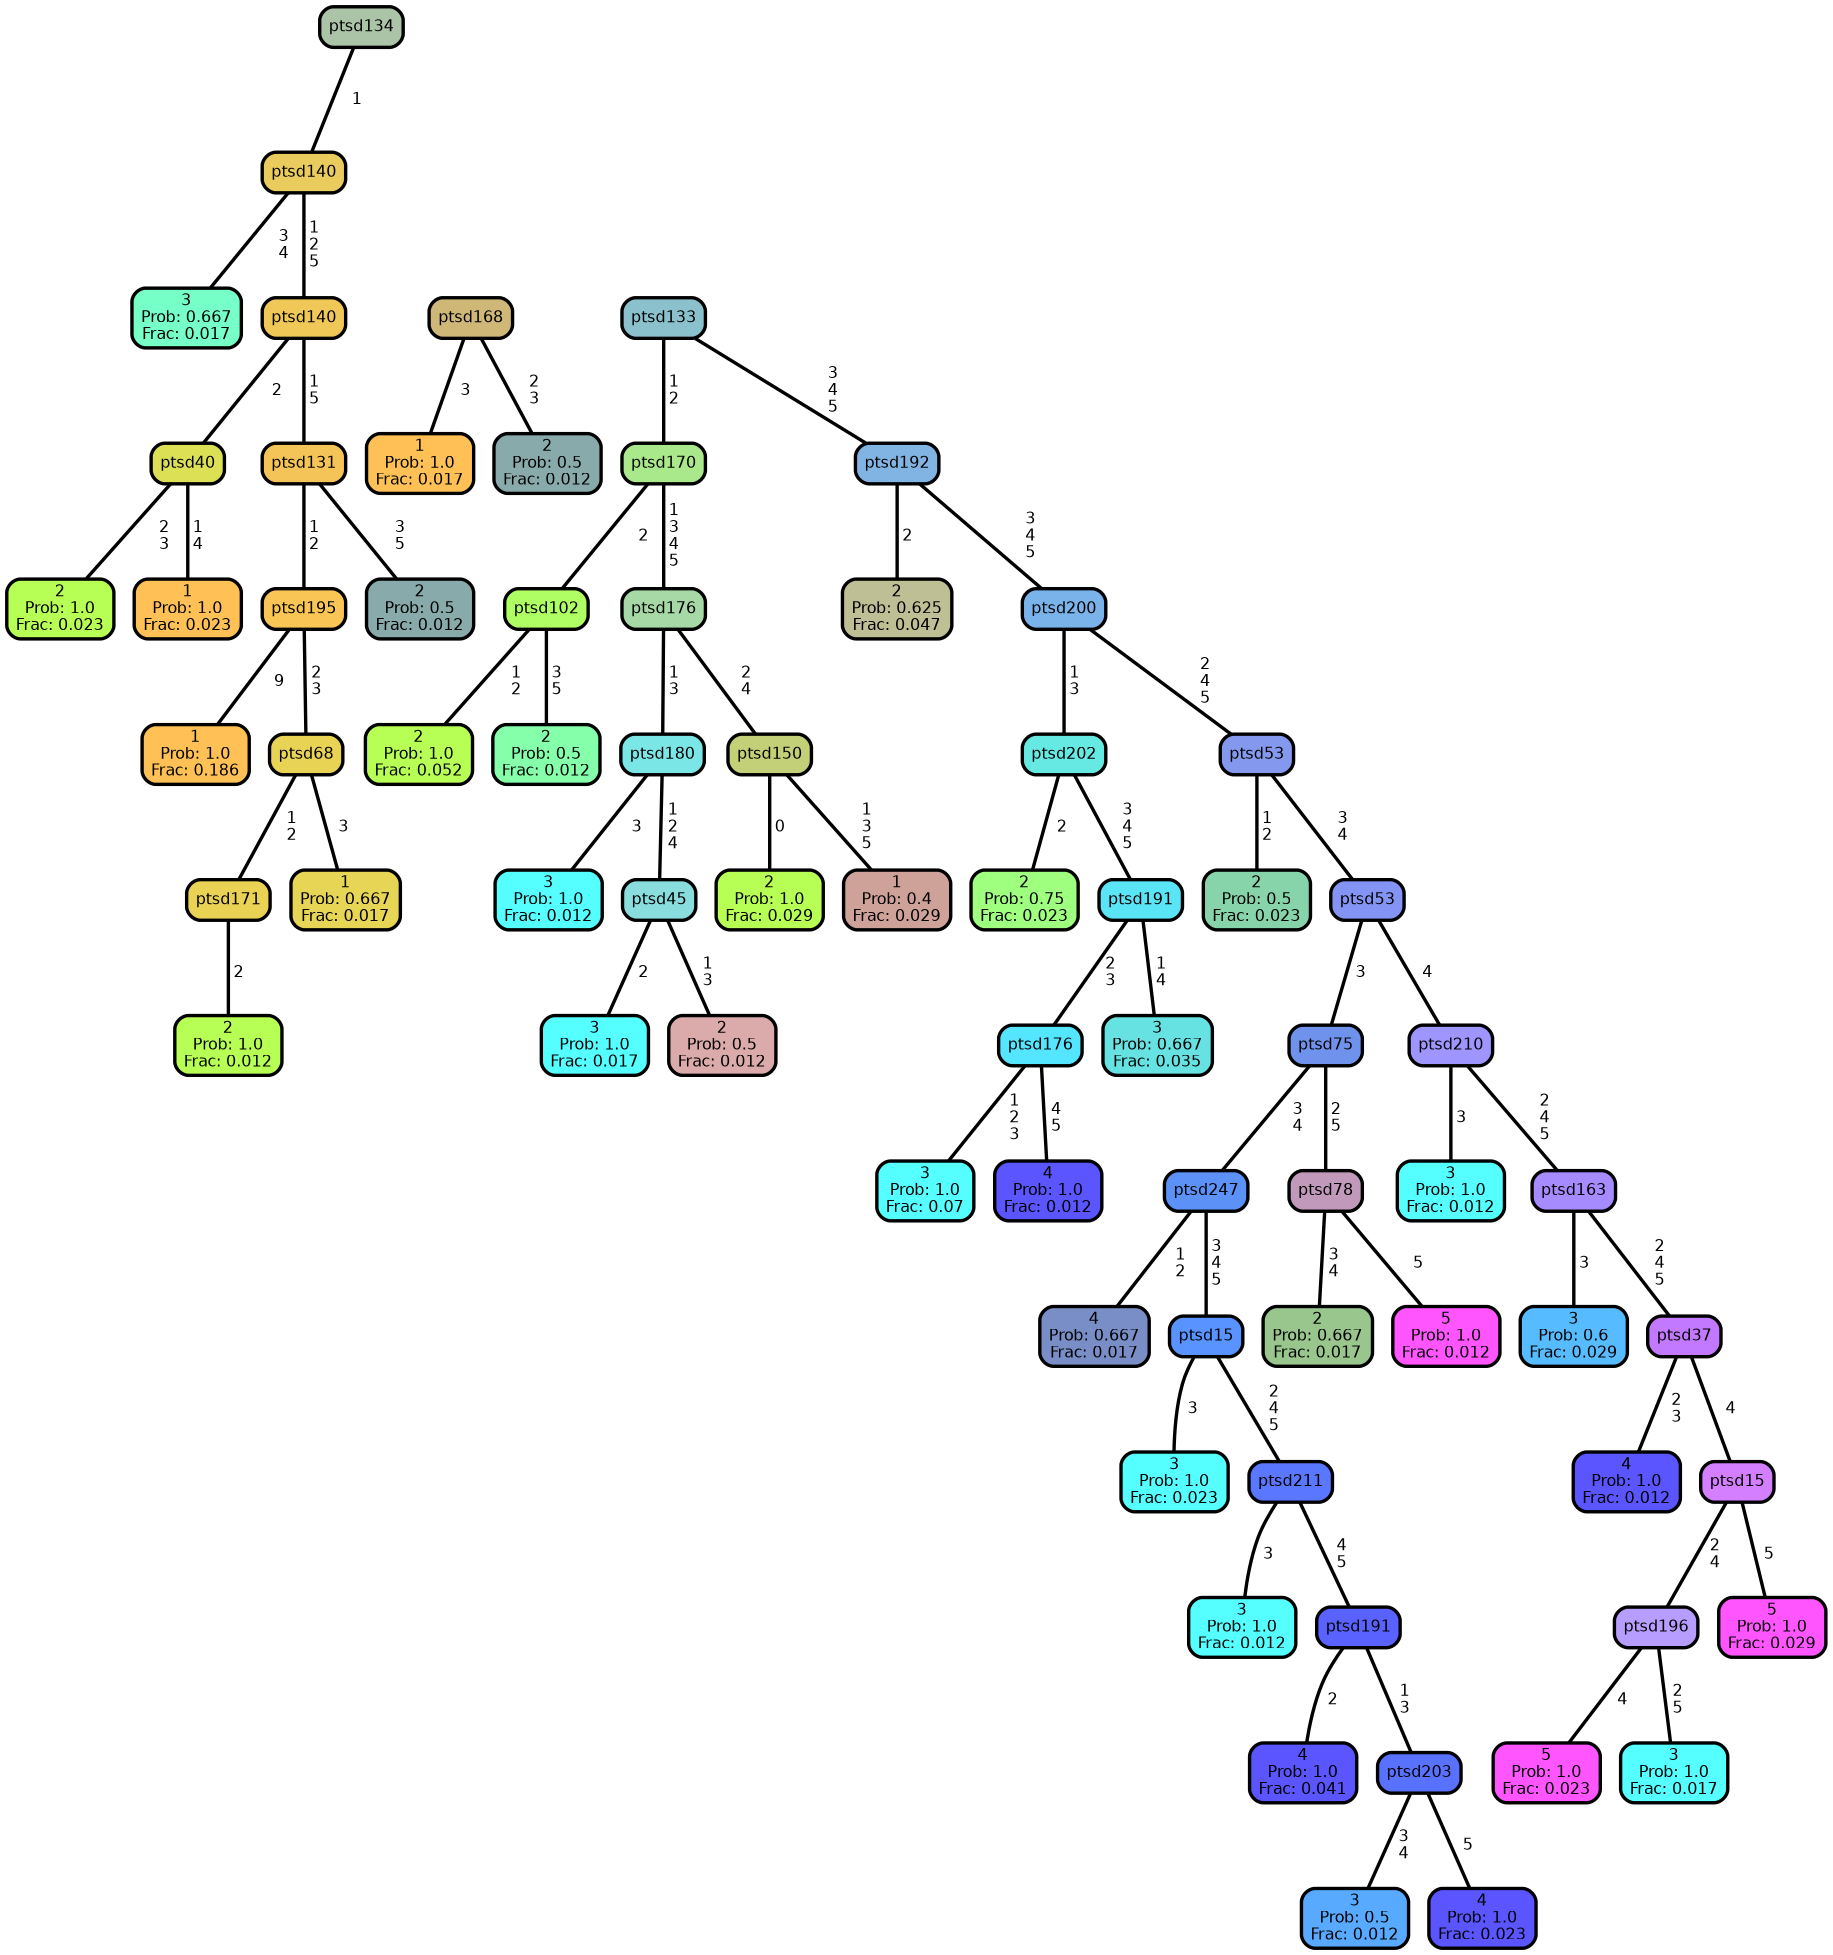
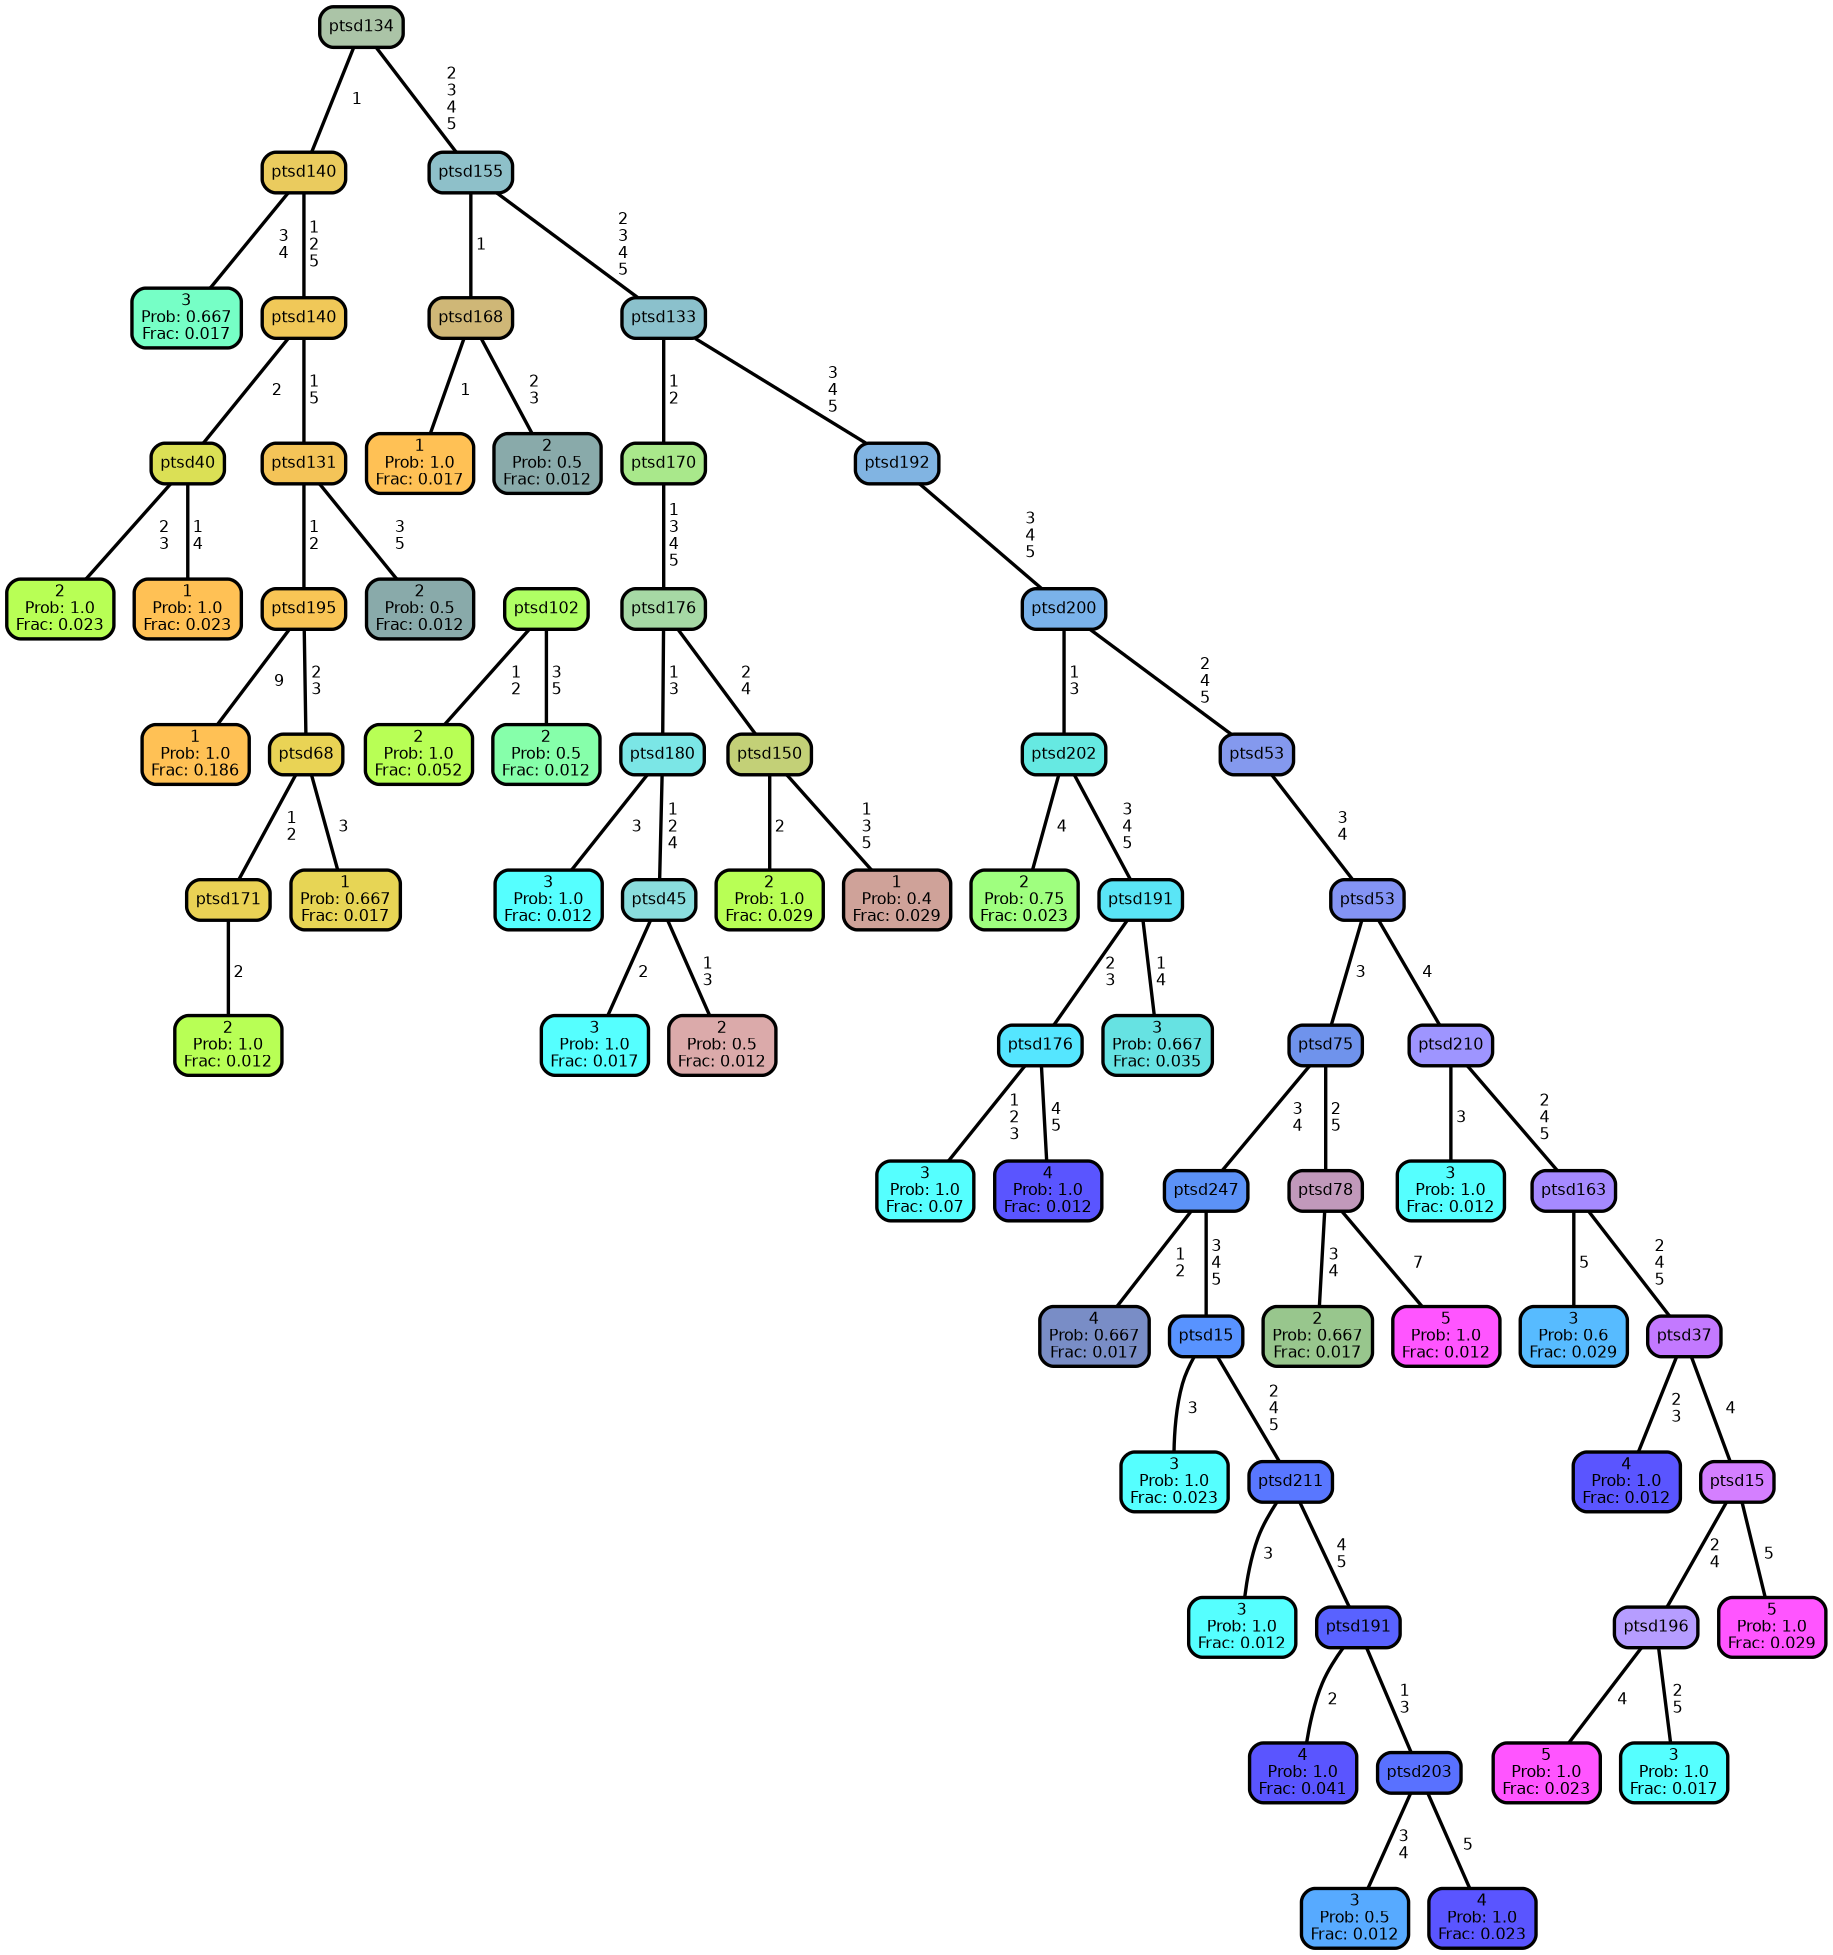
node "ptsd155": added
edge "ptsd168" -- "1 Prob: 1.0 Frac: 0.017": label " 3" -> " 1"
edge "ptsd170" -- "ptsd102": removed, label "2"
node "2 Prob: 0.625 Frac: 0.047": removed
edge "ptsd150" -- "2 Prob: 1.0 Frac: 0.029": label " 0" -> " 2"
edge "ptsd202" -- "2 Prob: 0.75 Frac: 0.023": label " 2" -> " 4"
node "2 Prob: 0.5 Frac: 0.023": removed
edge "ptsd78" -- "5 Prob: 1.0 Frac: 0.012": label " 5" -> " 7"
edge "ptsd163" -- "3 Prob: 0.6 Frac: 0.029": label " 3" -> " 5"
